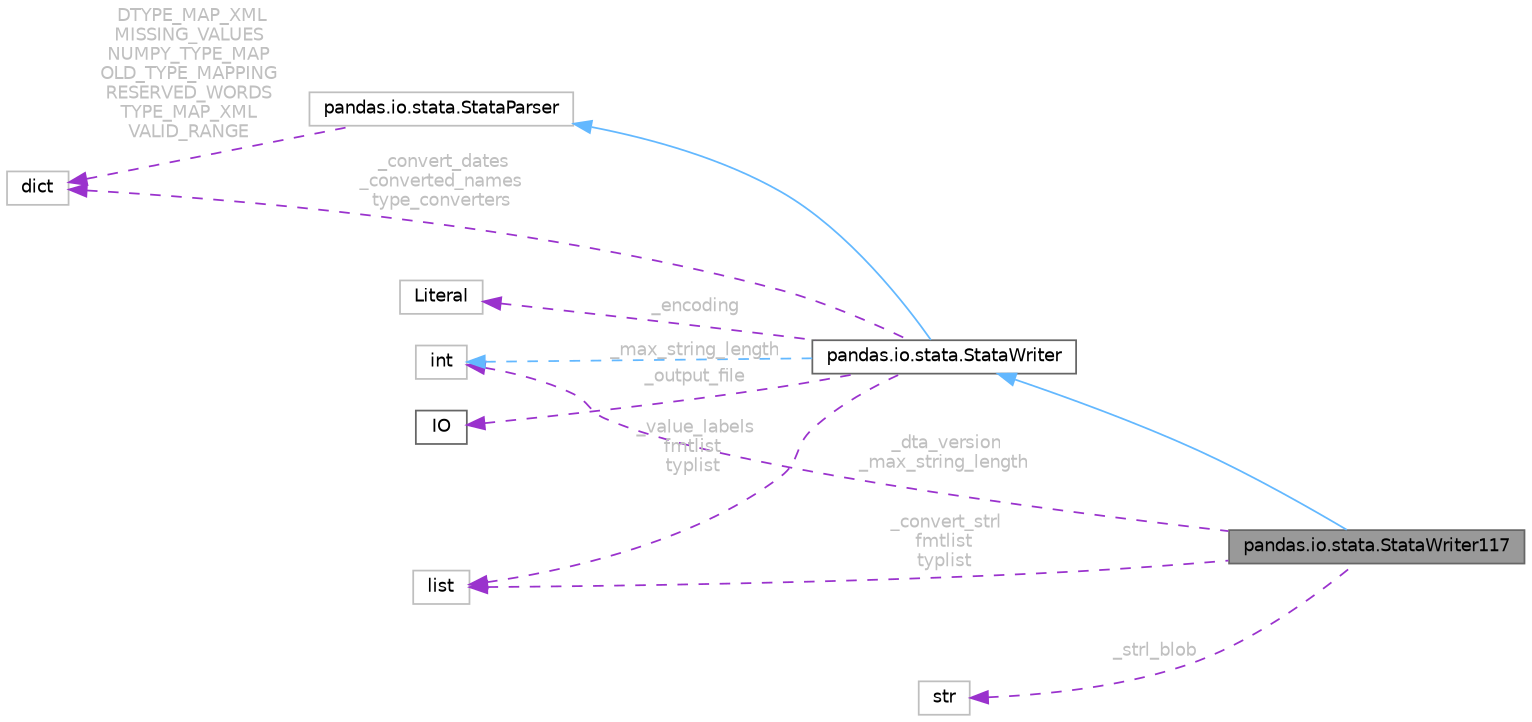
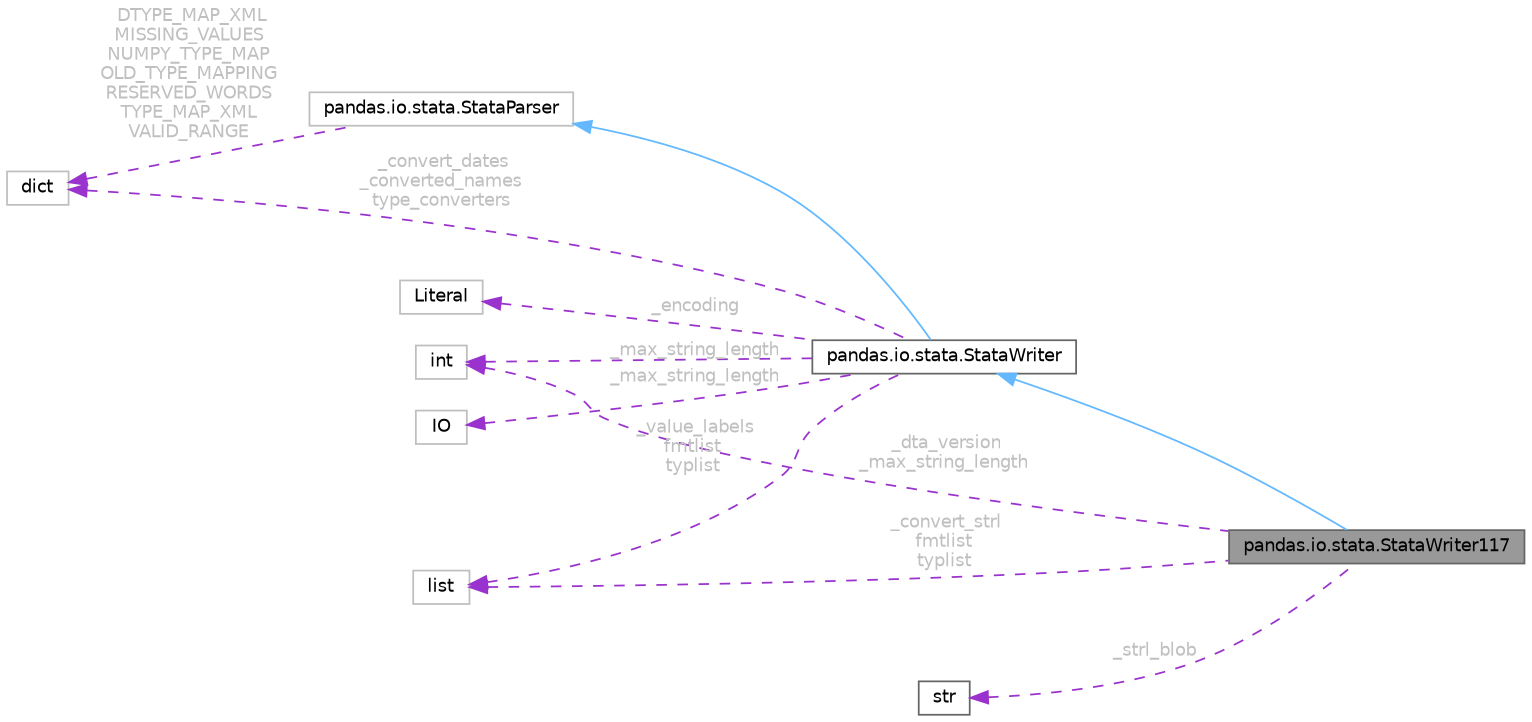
edge "pandas.io.stata.StataWriter" -> "int": color steelblue1 -> darkorchid3
edge "pandas.io.stata.StataWriter" -> "IO": label " _output_file" -> " _max_string_length"
node "IO": color gray40 -> grey75
node "str": color grey75 -> gray40
